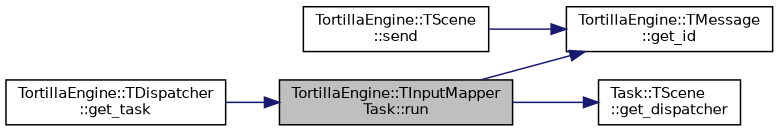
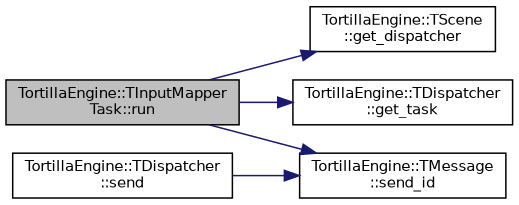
node "TortillaEngine::TScene ::send": label "TortillaEngine::TScene ::send" -> "TortillaEngine::TDispatcher ::send"
node "TortillaEngine::TMessage ::get_id": label "TortillaEngine::TMessage ::get_id" -> "TortillaEngine::TMessage ::send_id"
edge "TortillaEngine::TDispatcher ::get_task" -> "TortillaEngine::TInputMapper Task::run": reversed
node "Task::TScene ::get_dispatcher": label "Task::TScene ::get_dispatcher" -> "TortillaEngine::TScene ::get_dispatcher"
